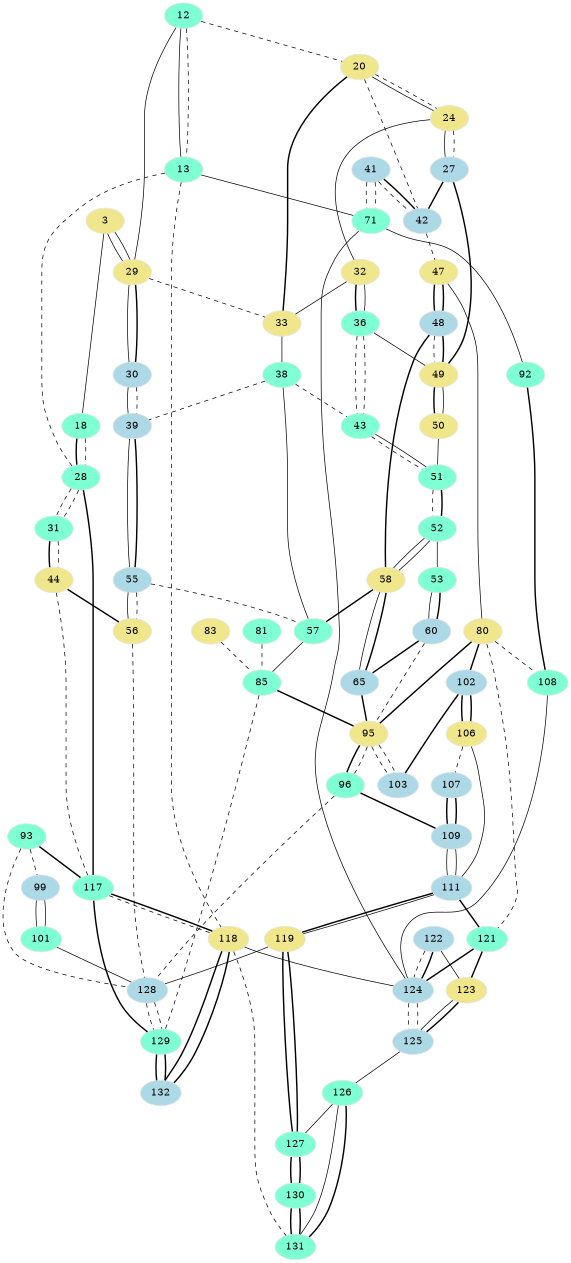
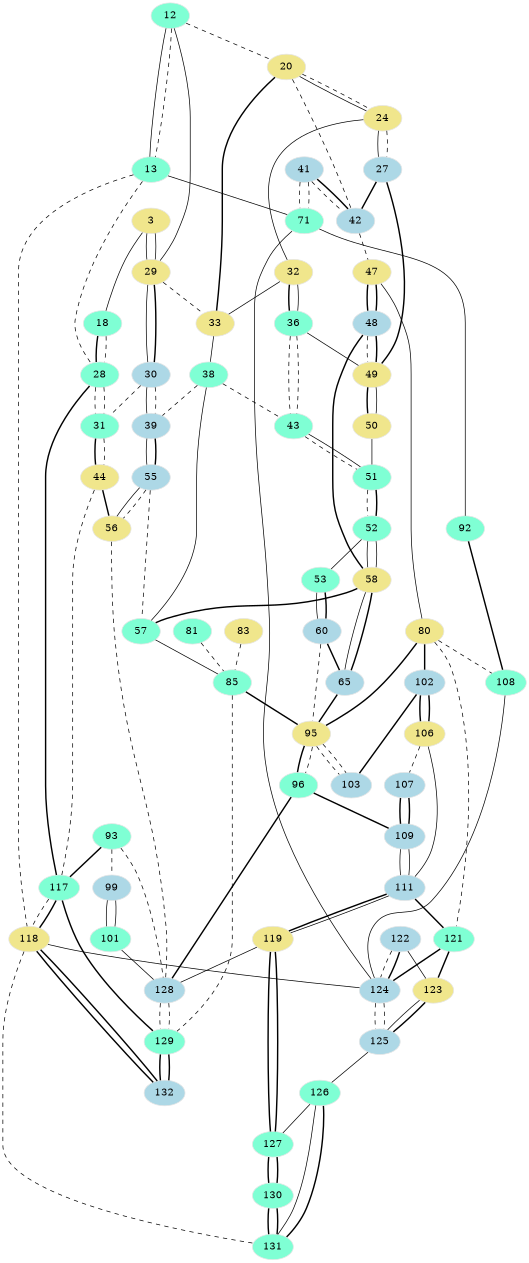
edge "30" -- "31": added
edge "96" -- "128": style dashed -> bold
